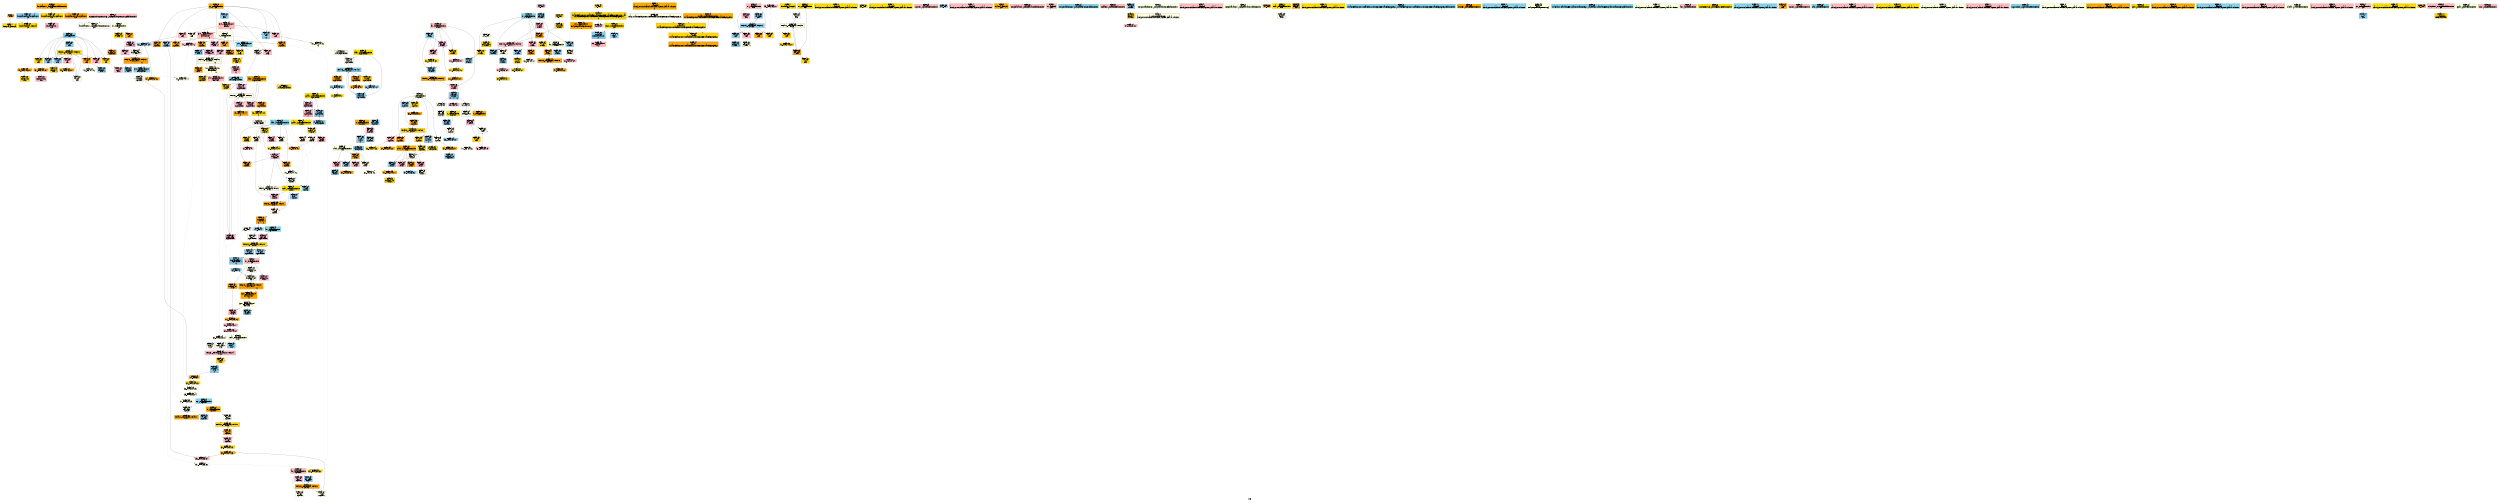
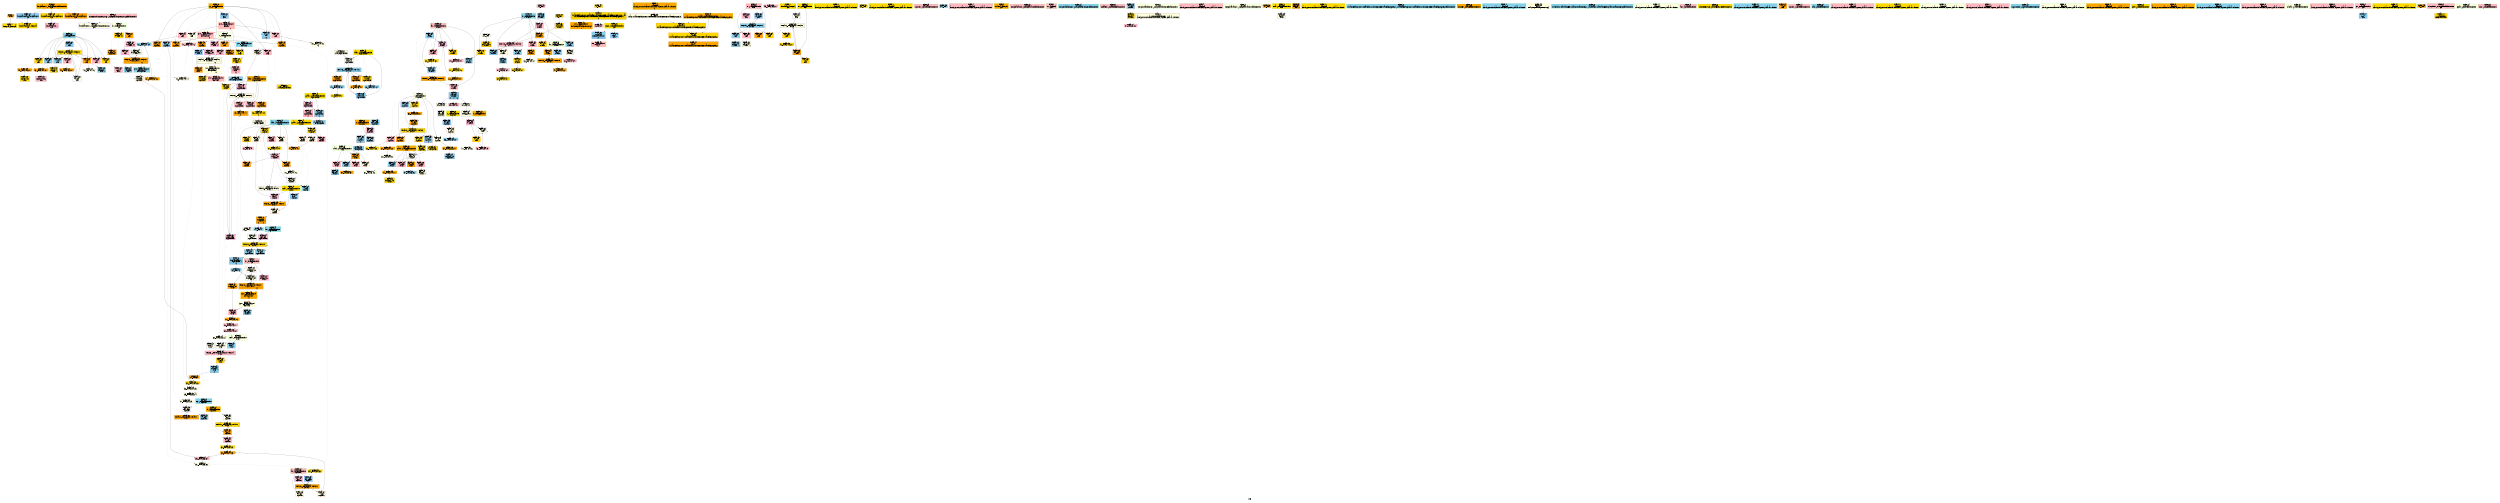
node "NodeID: 186": text "_Z6only" -> "_Z6solvedv"
node "NodeID: 368": added
